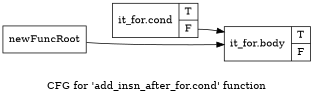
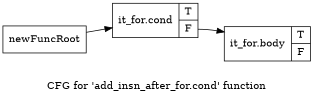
edge "newFuncRoot" -> "it_for.body": now "newFuncRoot" -> "it_for.cond"
